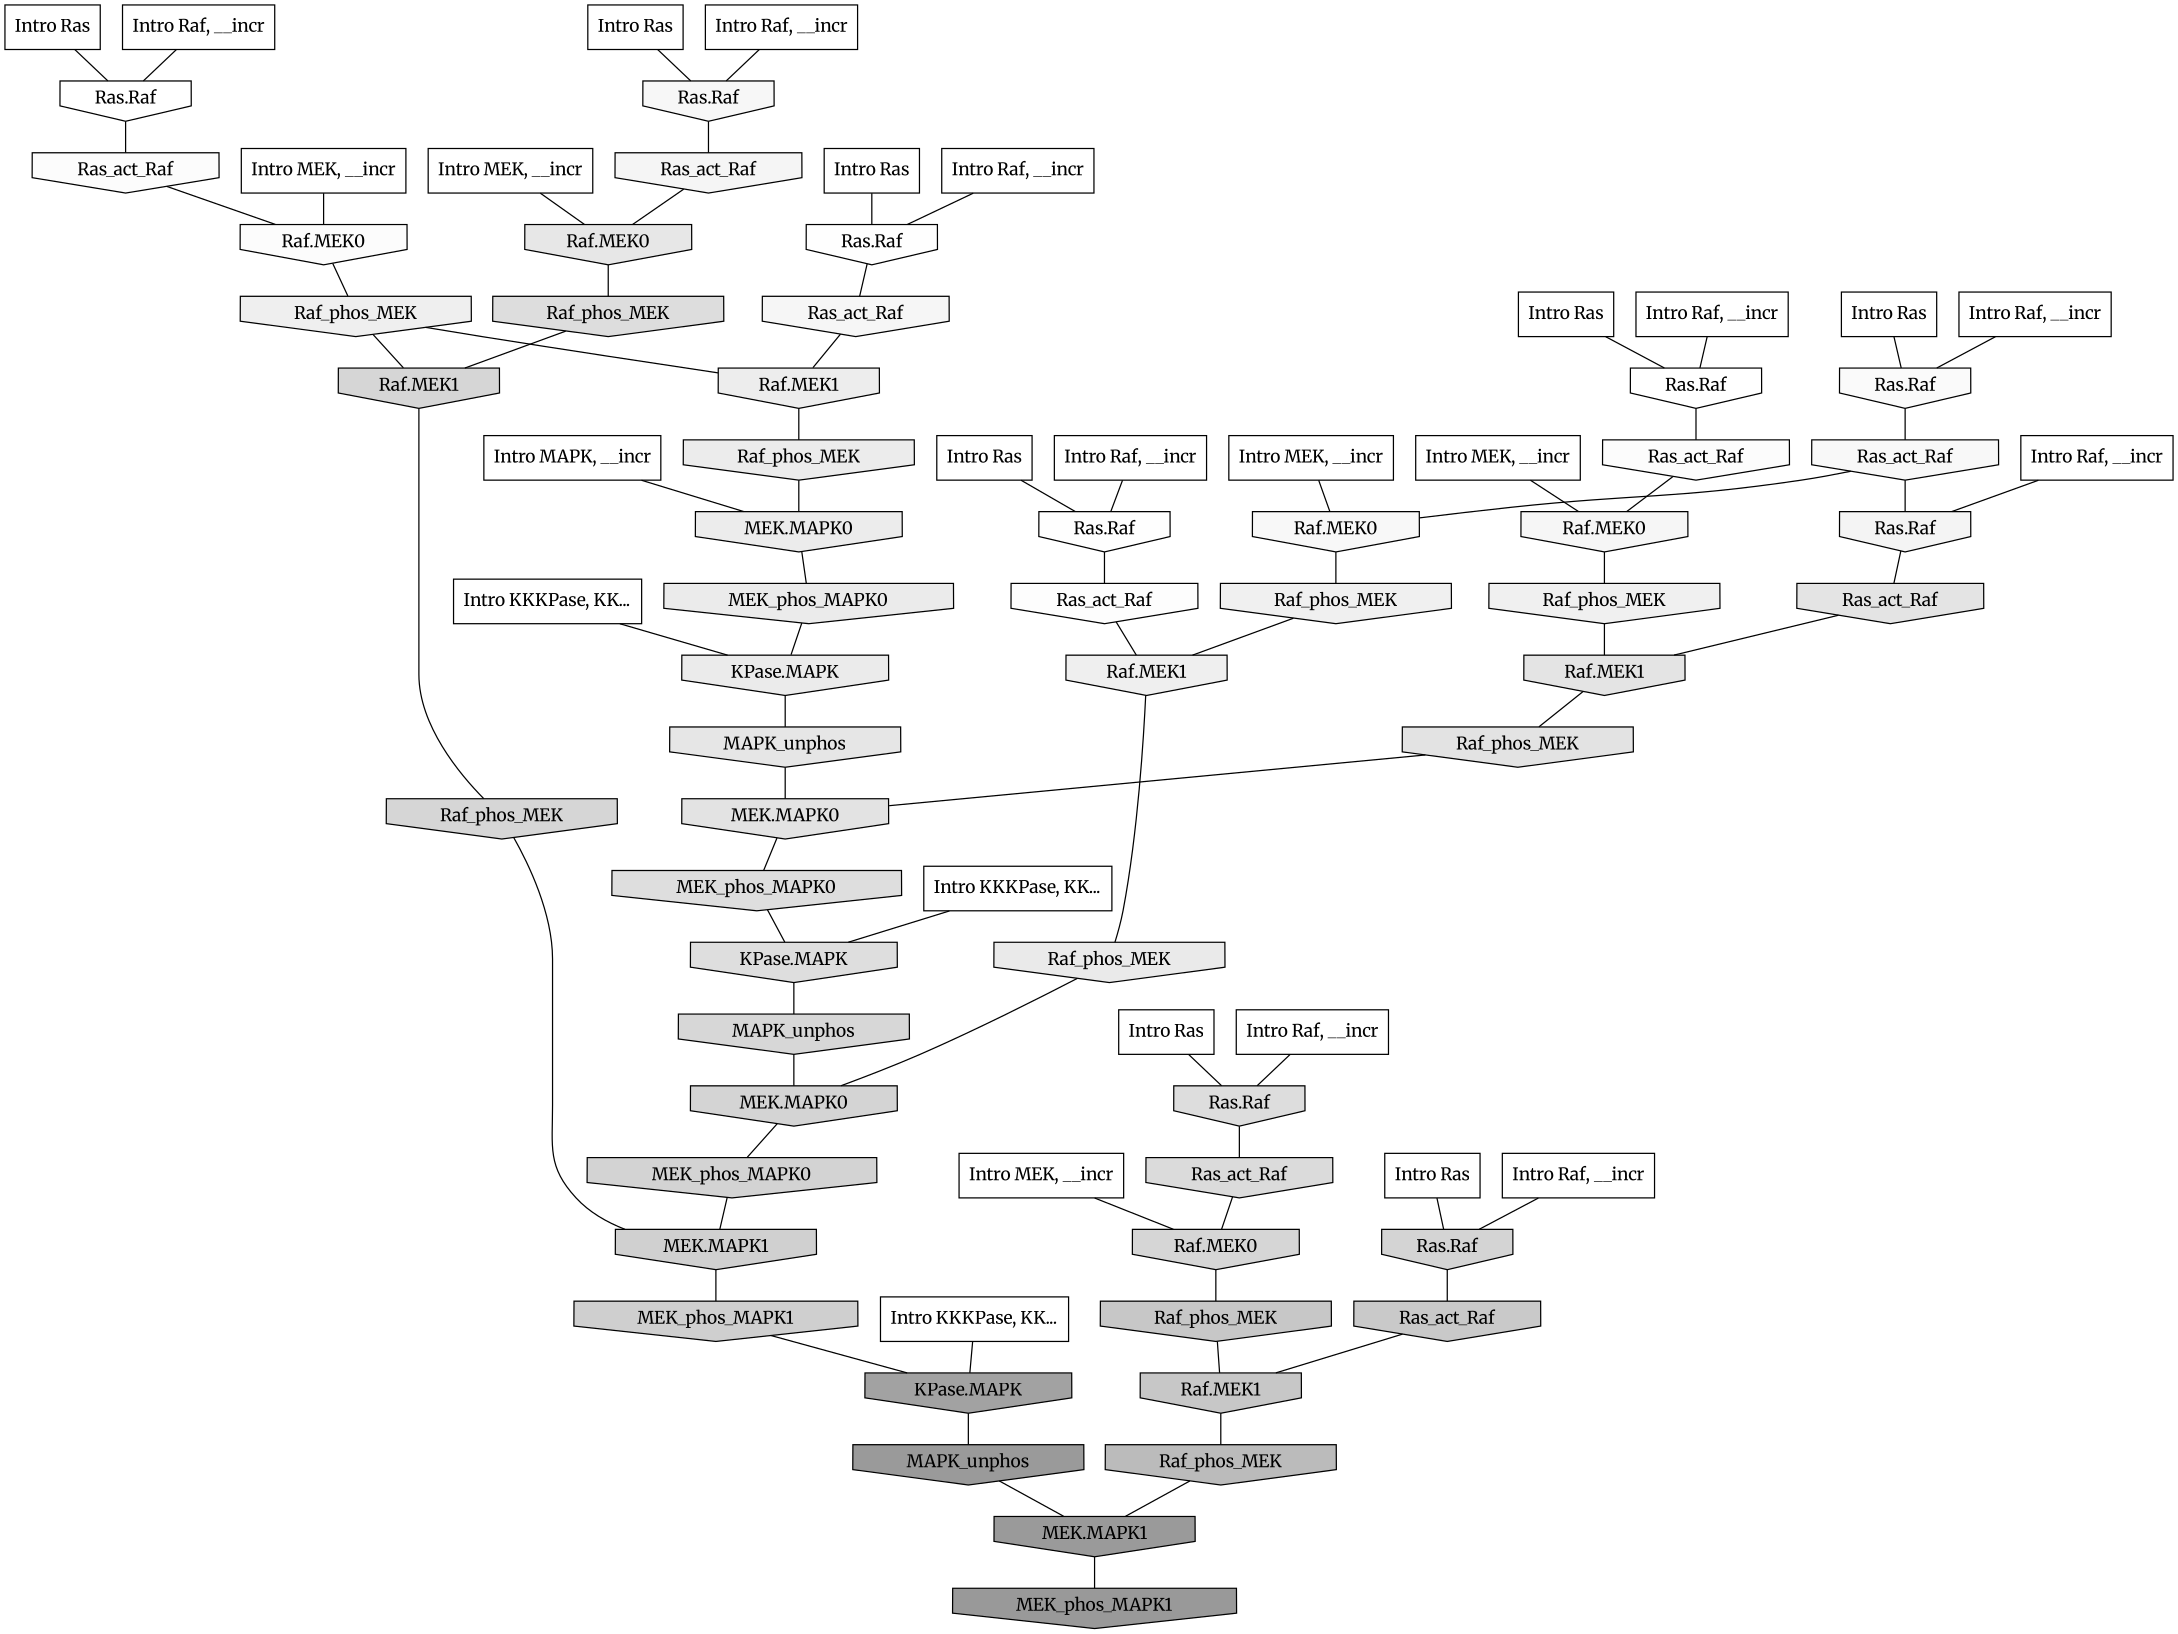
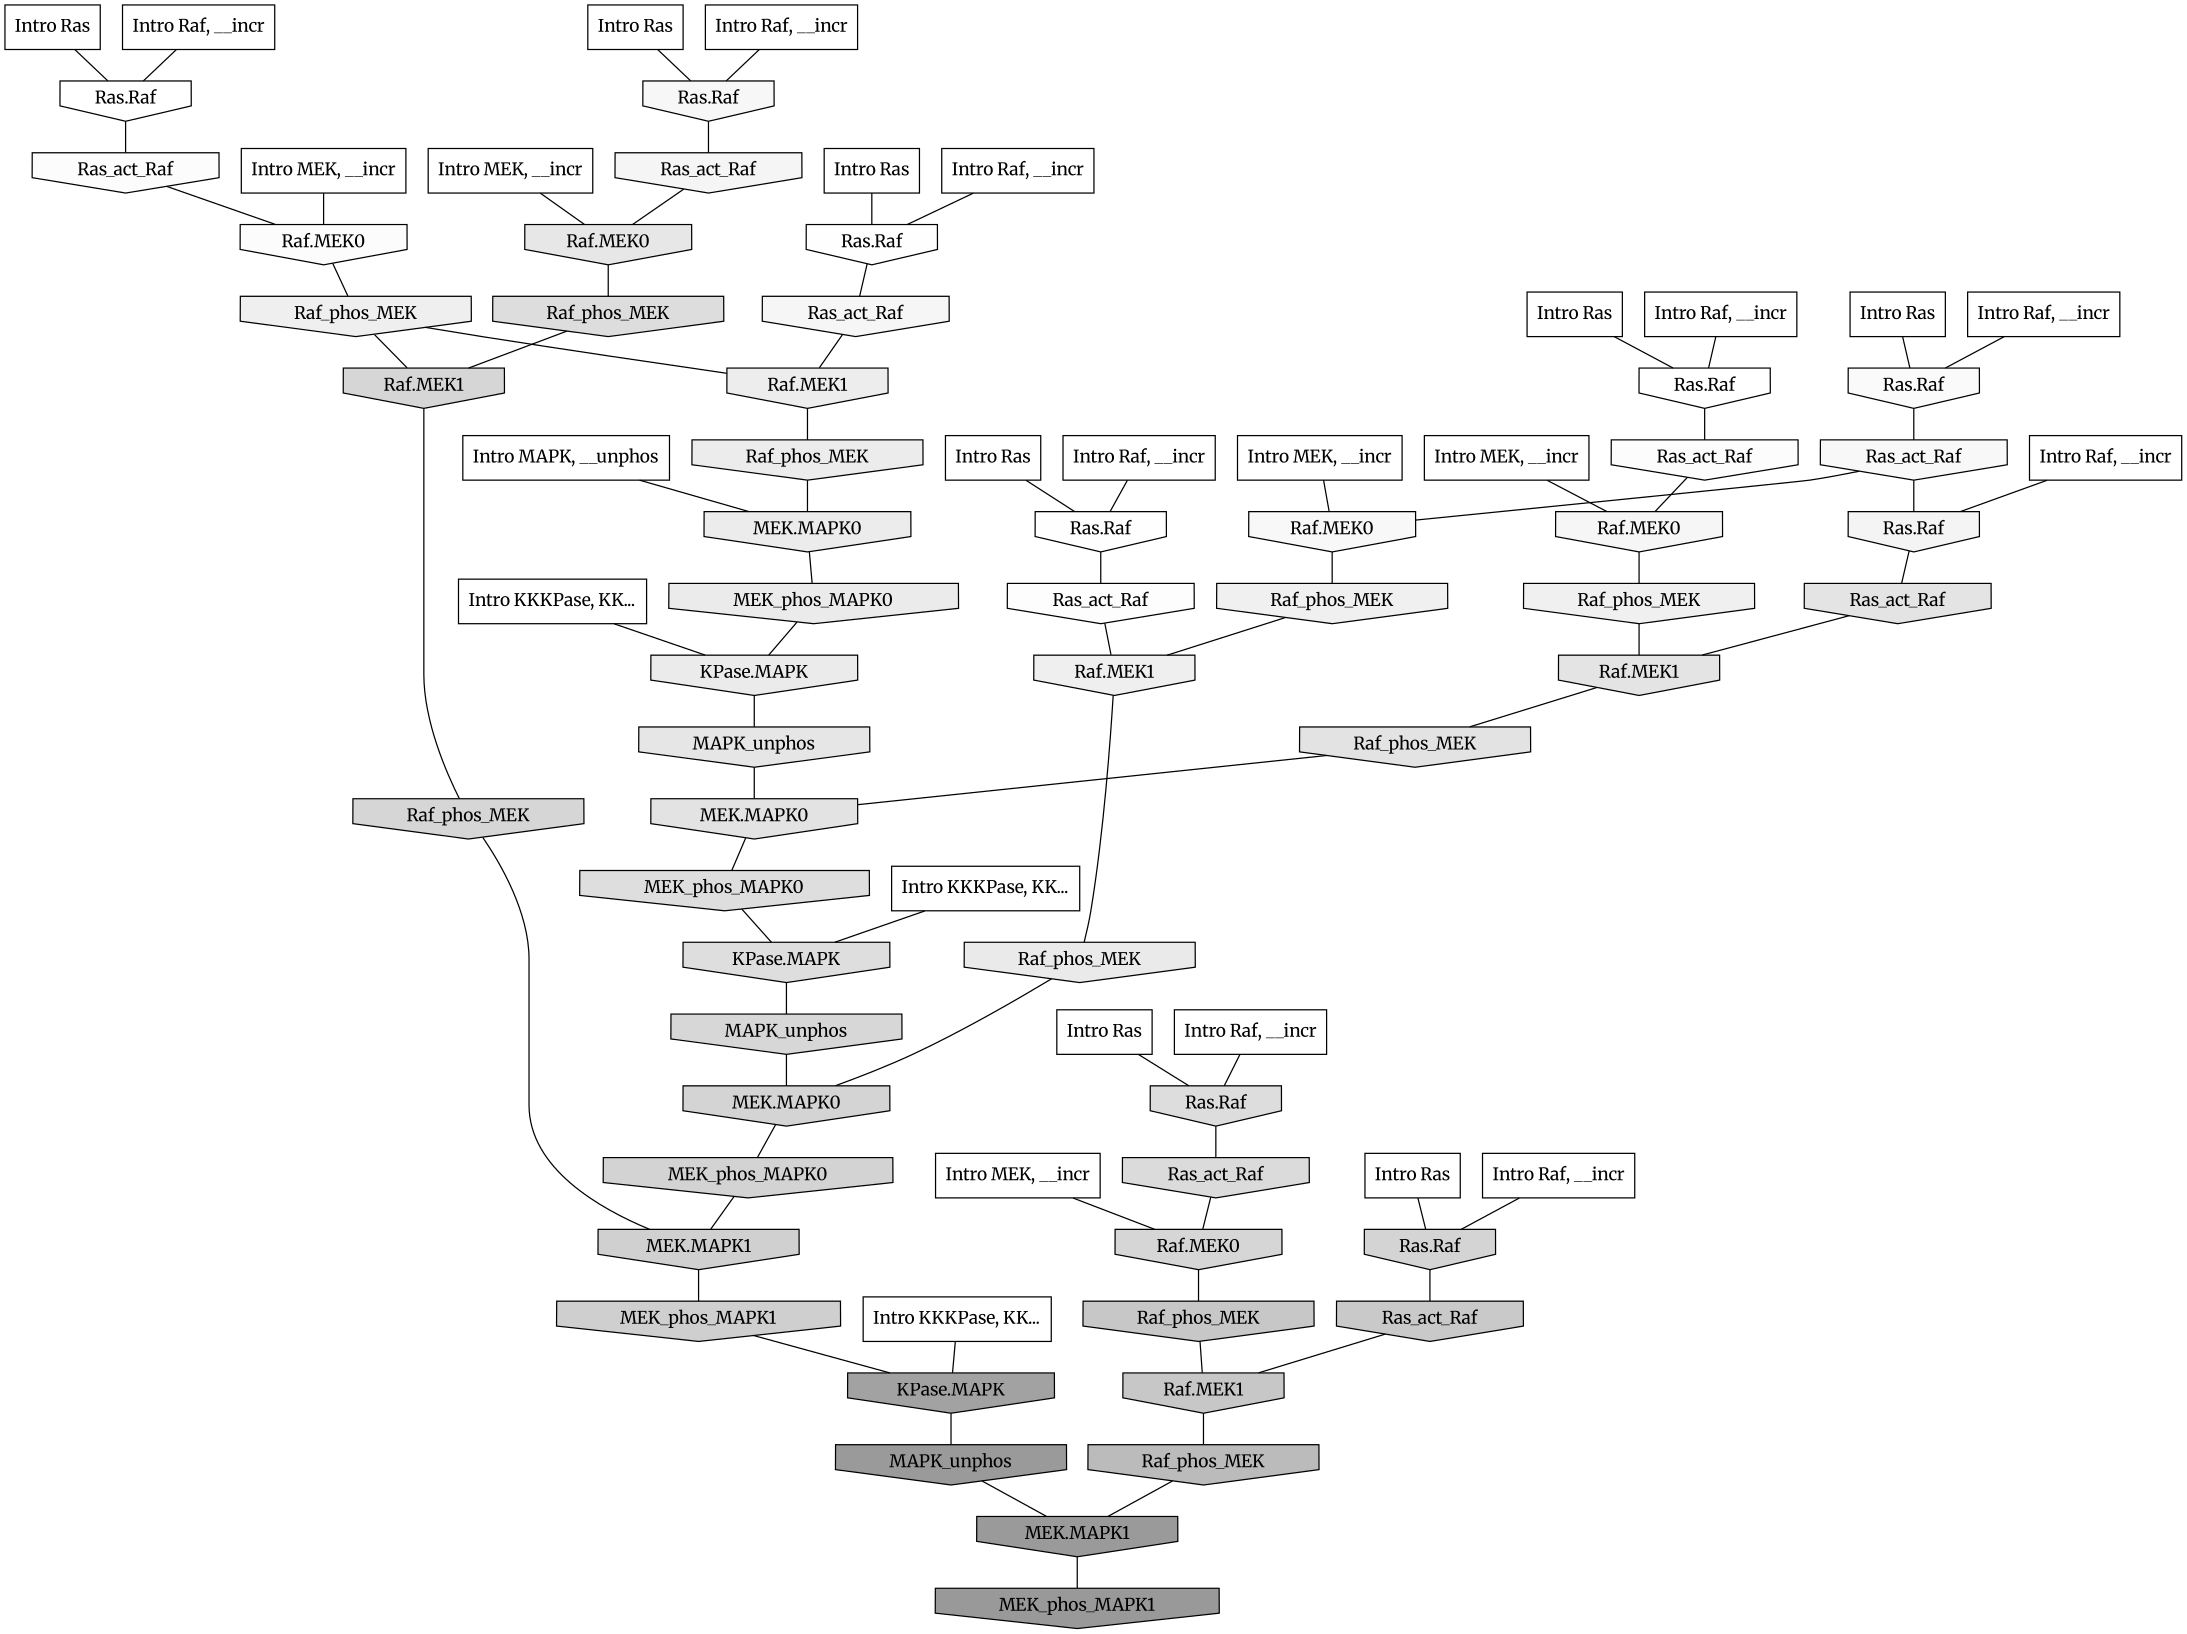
node "Intro MAPK, __incr": label "Intro MAPK, __incr" -> "Intro MAPK, __unphos"
